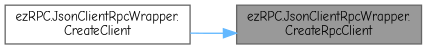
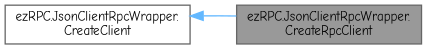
edge "ezRPC.JsonClientRpcWrapper. CreateClient" -> "ezRPC.JsonClientRpcWrapper. CreateRpcClient": reversed
